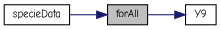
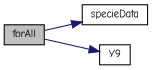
edge "specieData" -> "forAll": reversed
